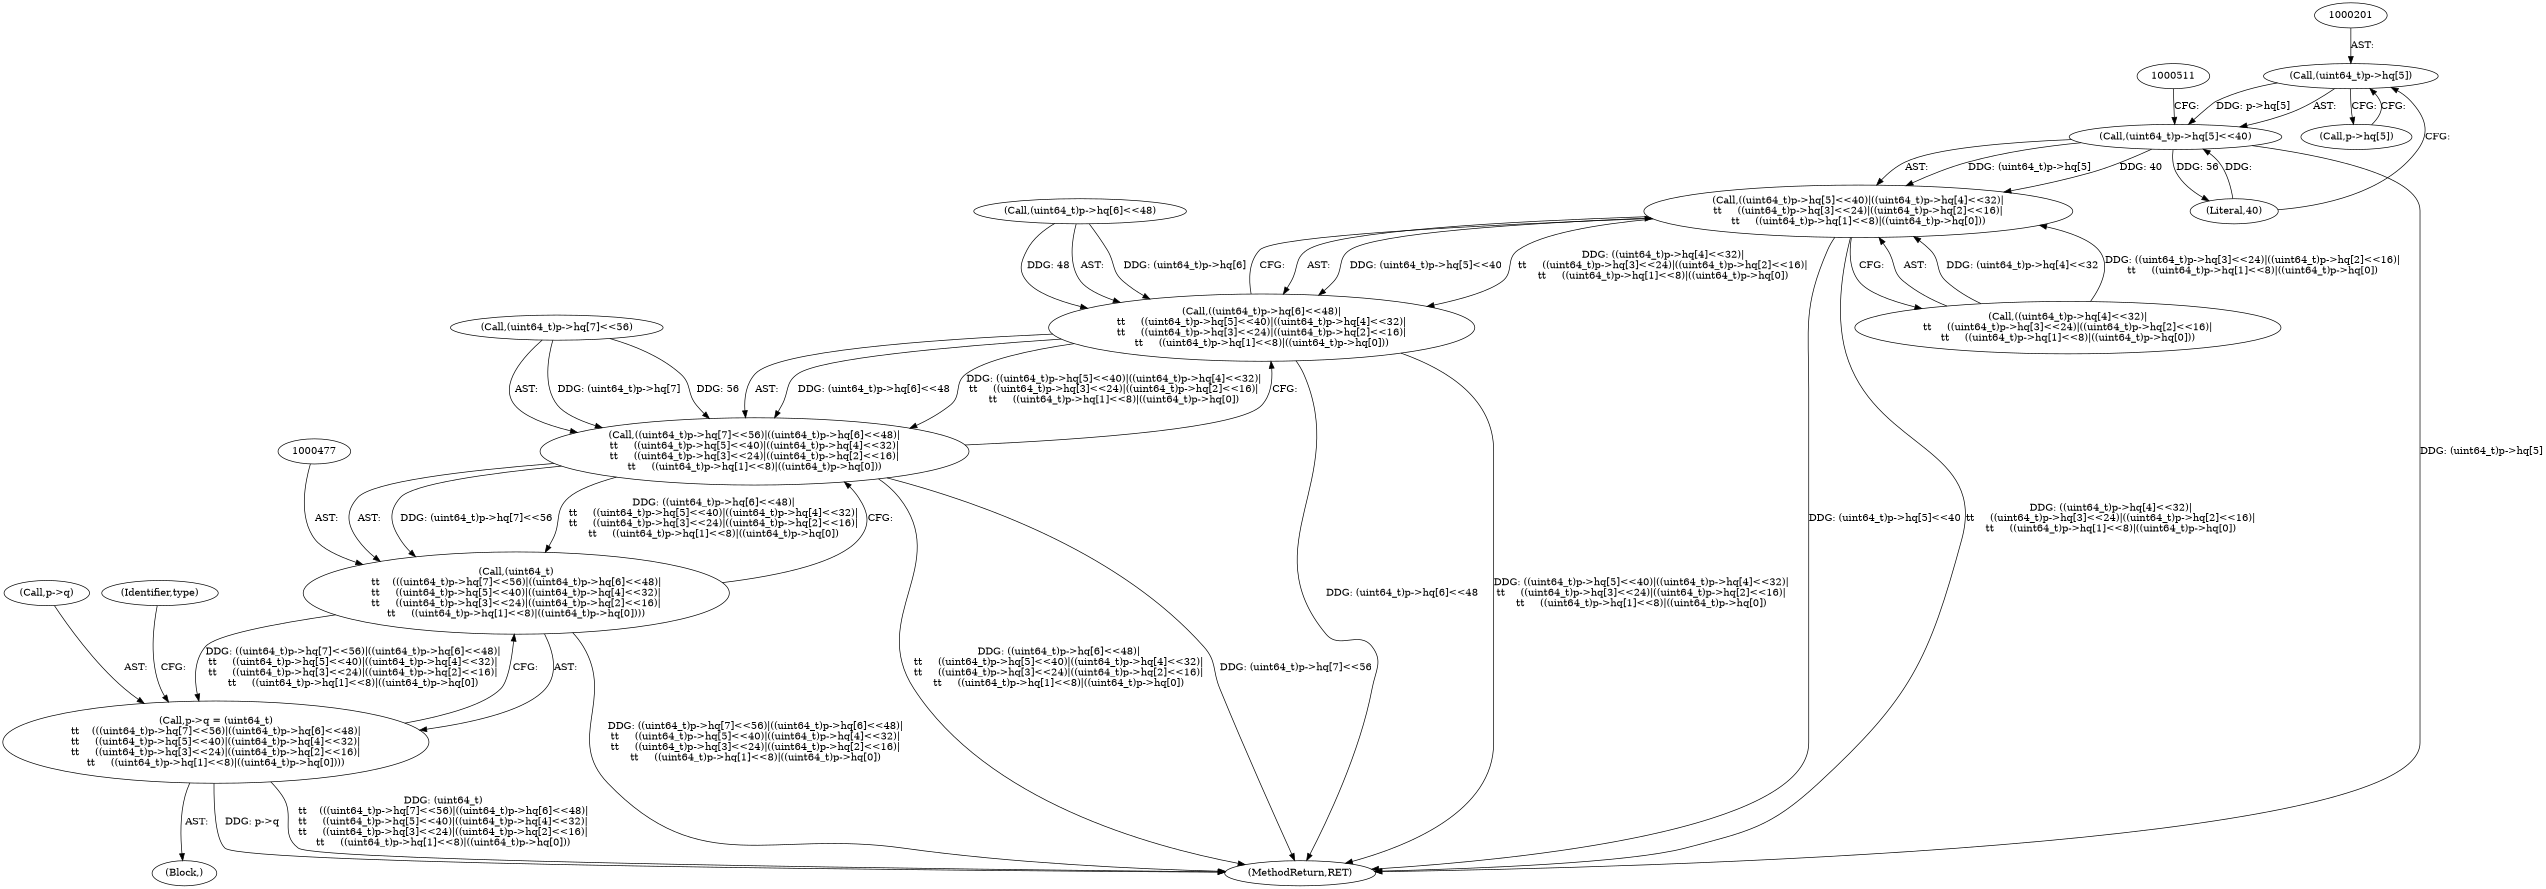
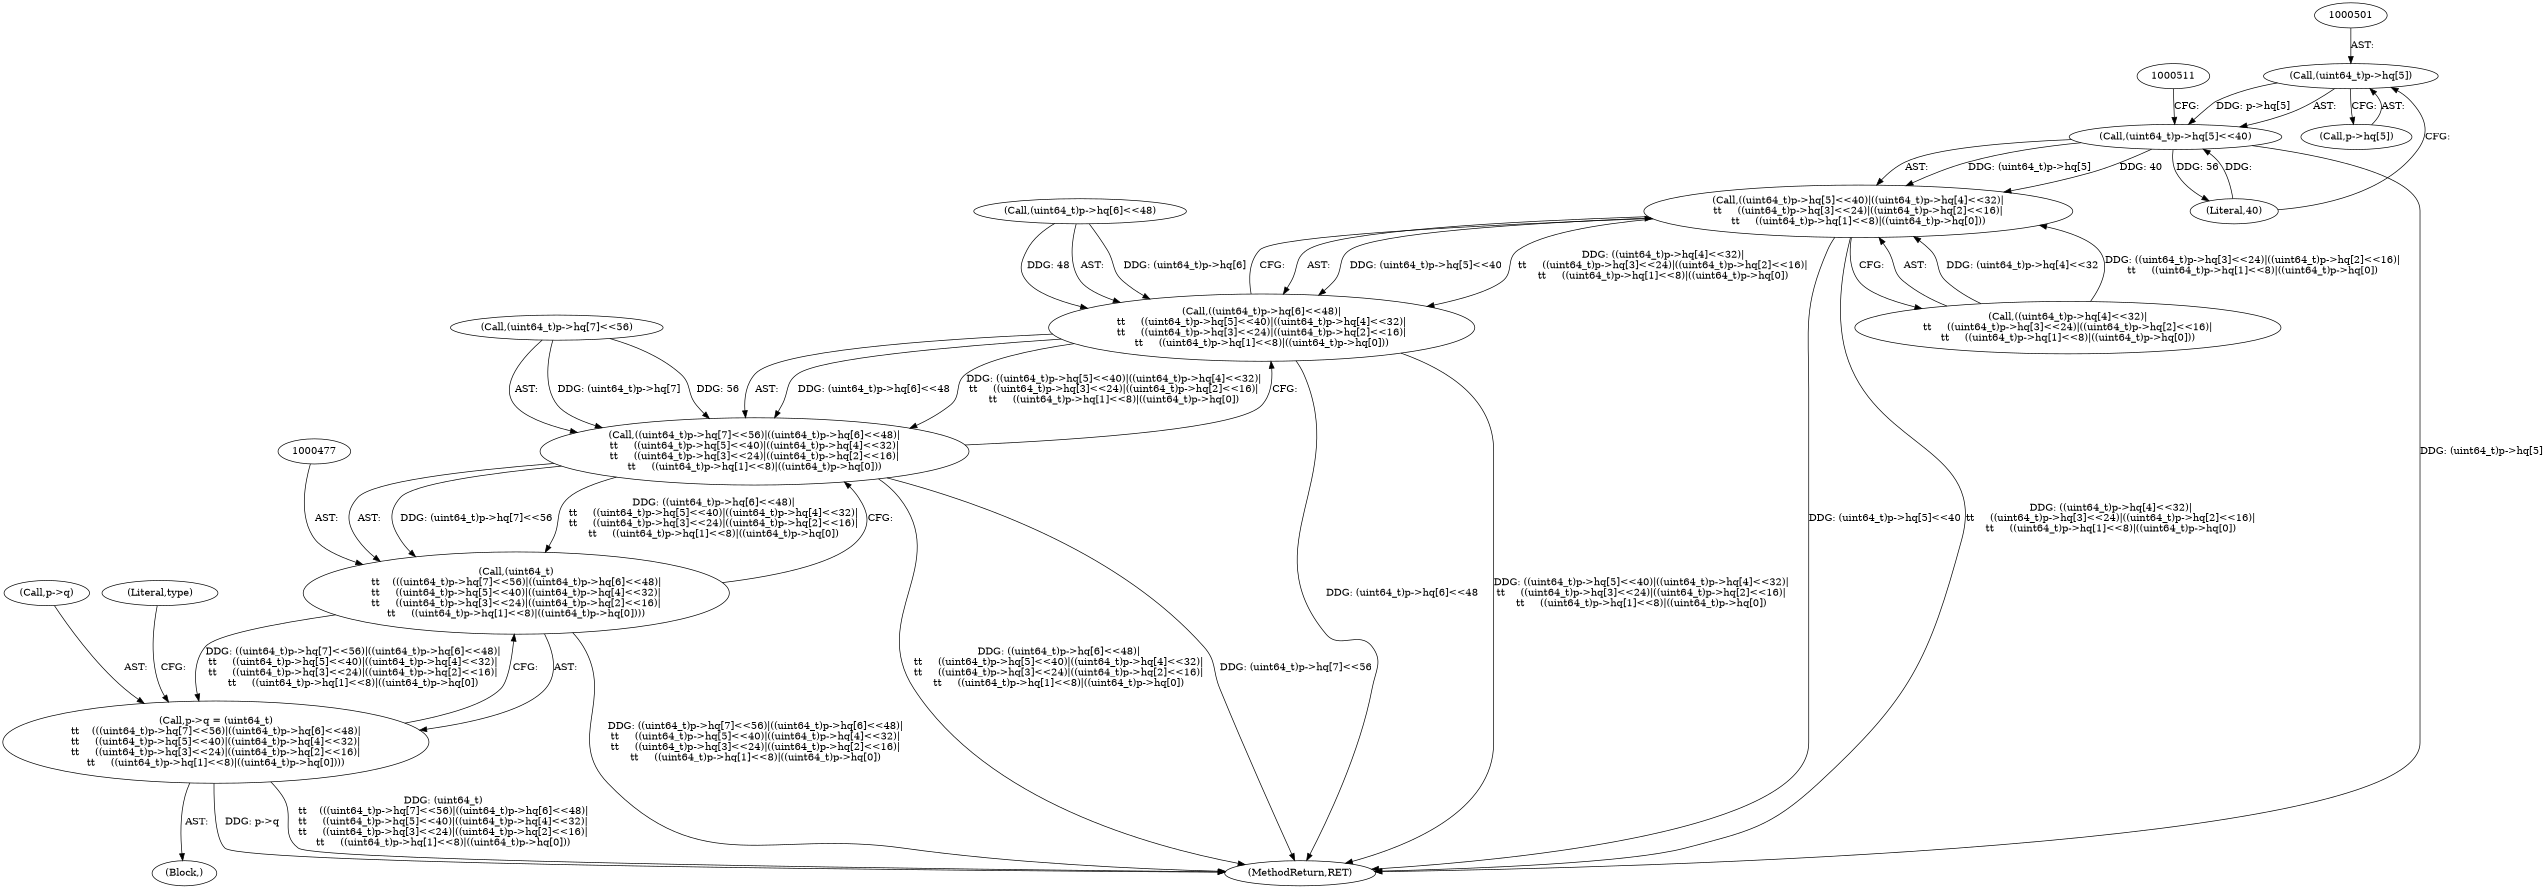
node "1000201": label "1000201" -> "1000501"
edge "(Call,p->hq[5])" -> "(Call,(uint64_t)p->hq[5])": label "CFG: " -> "AST: "
node "(Identifier,type)": label "(Identifier,type)" -> "(Literal,type)"
